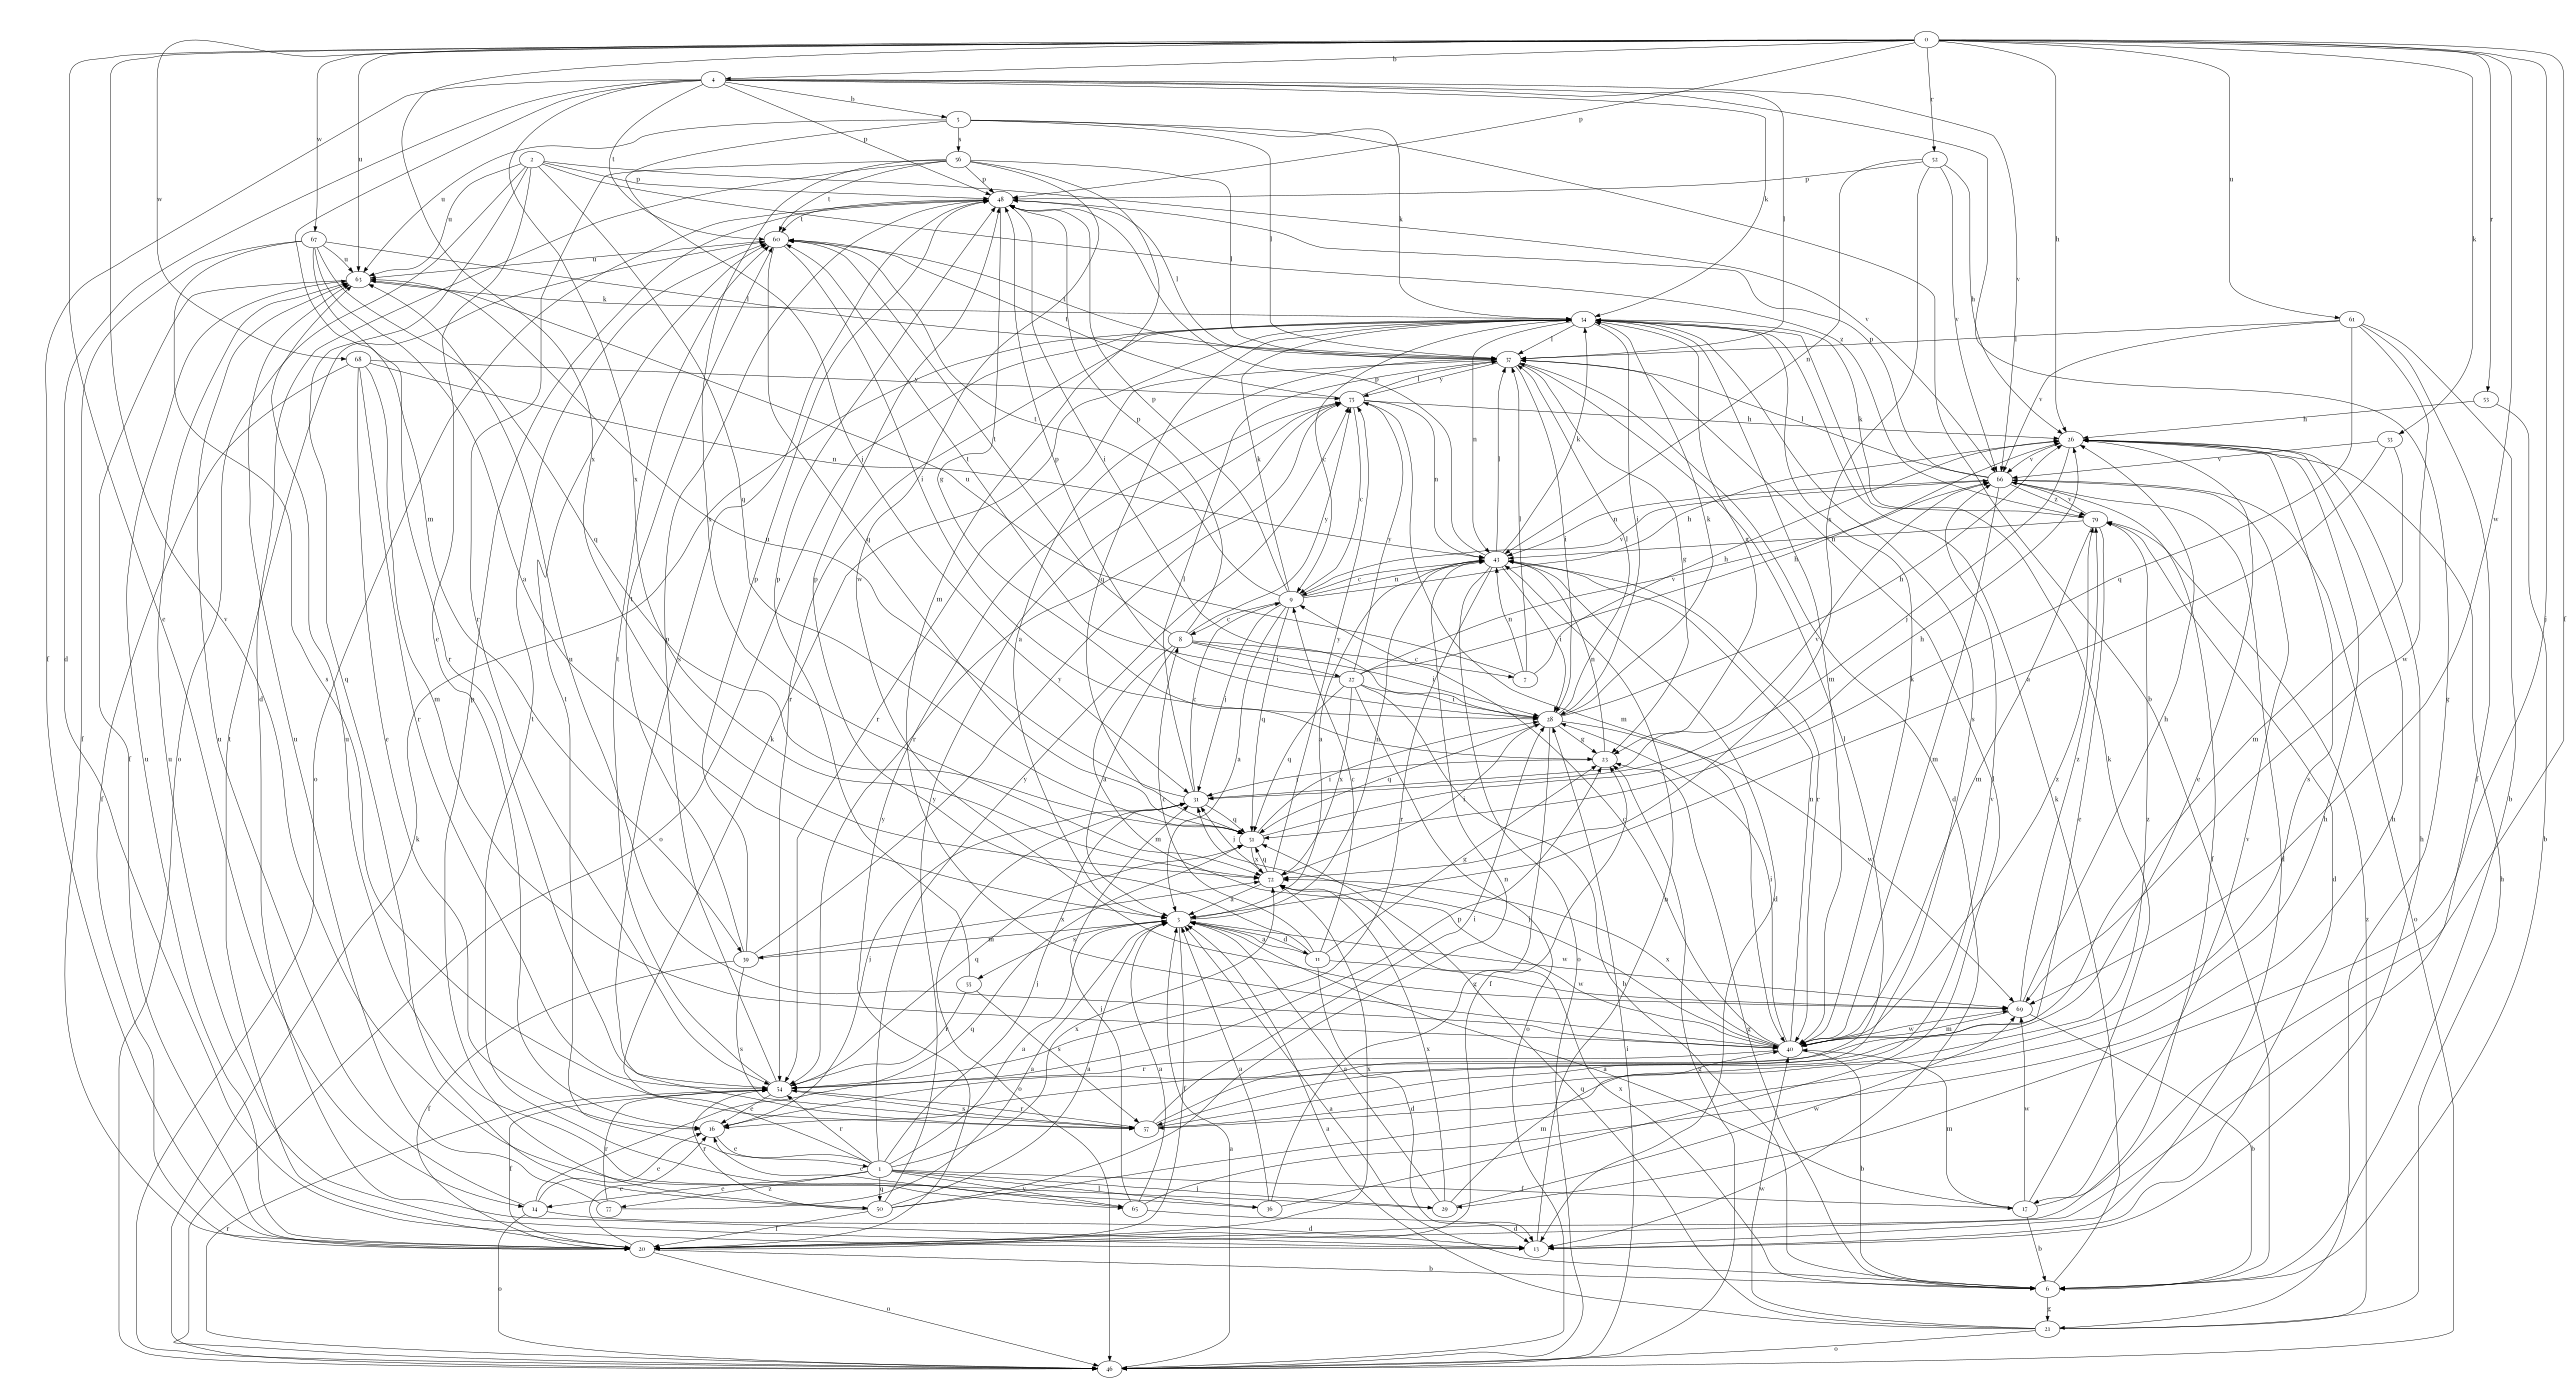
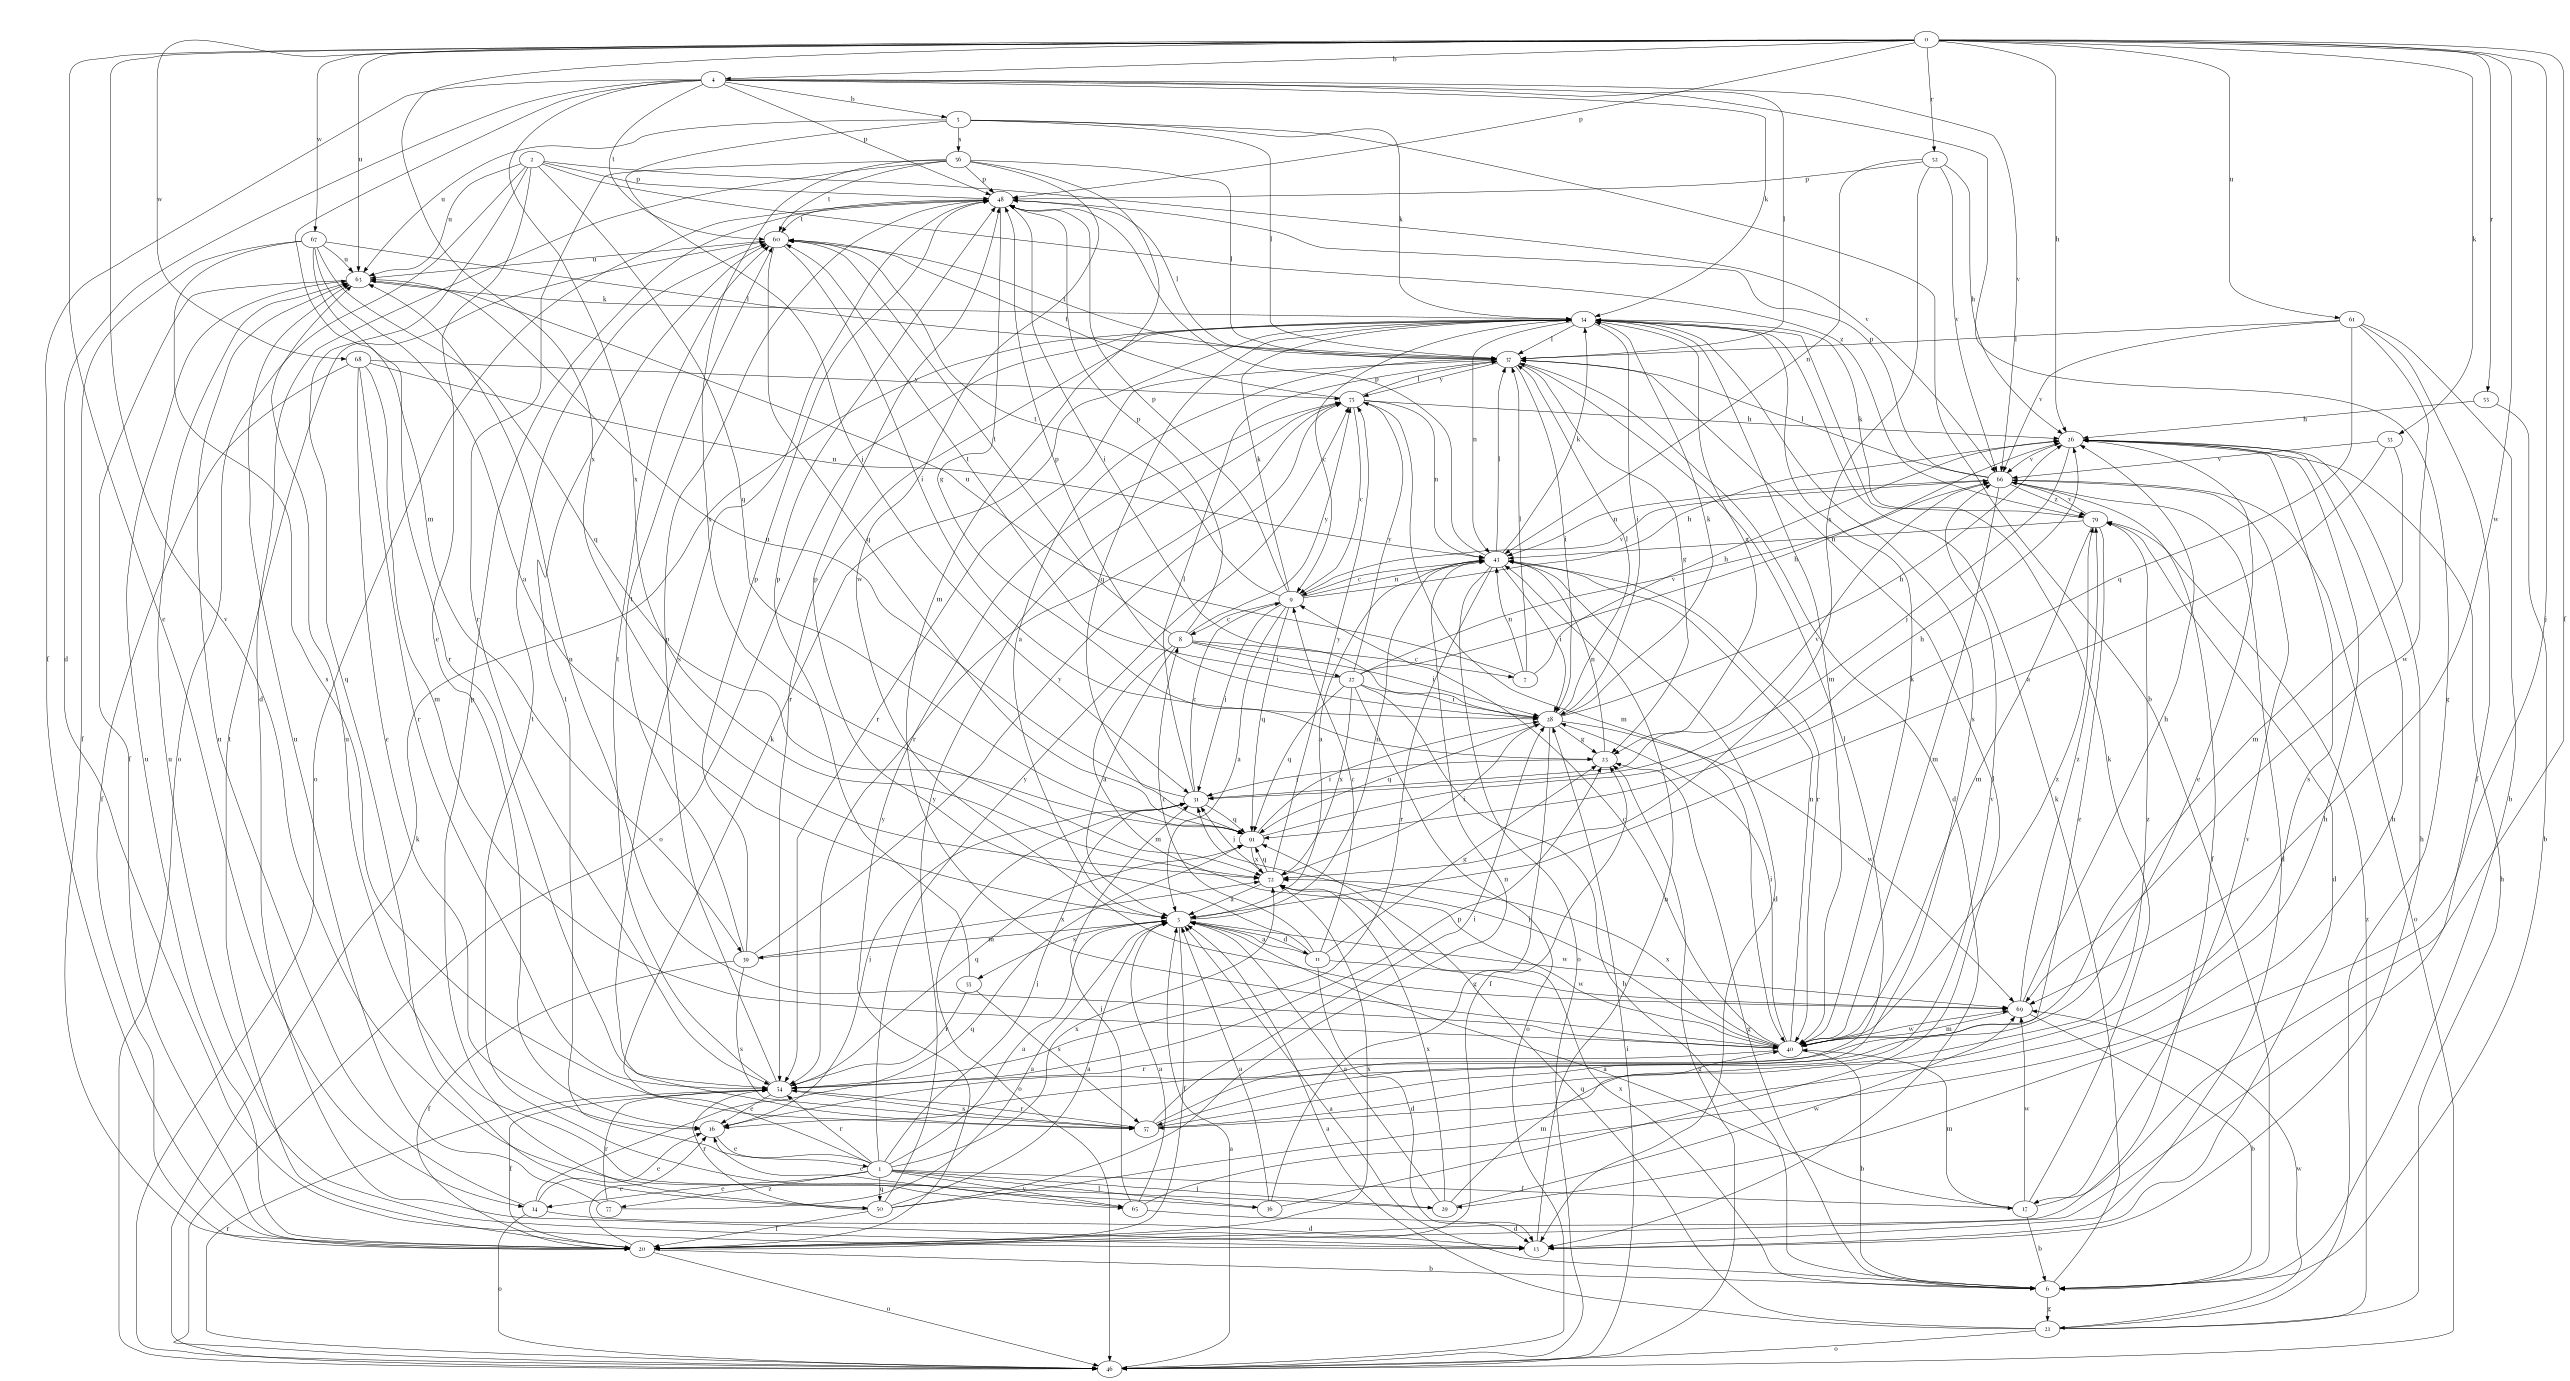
node "51": label "51" -> "91"
edge "21" -> "40": now "21" -> "69"
